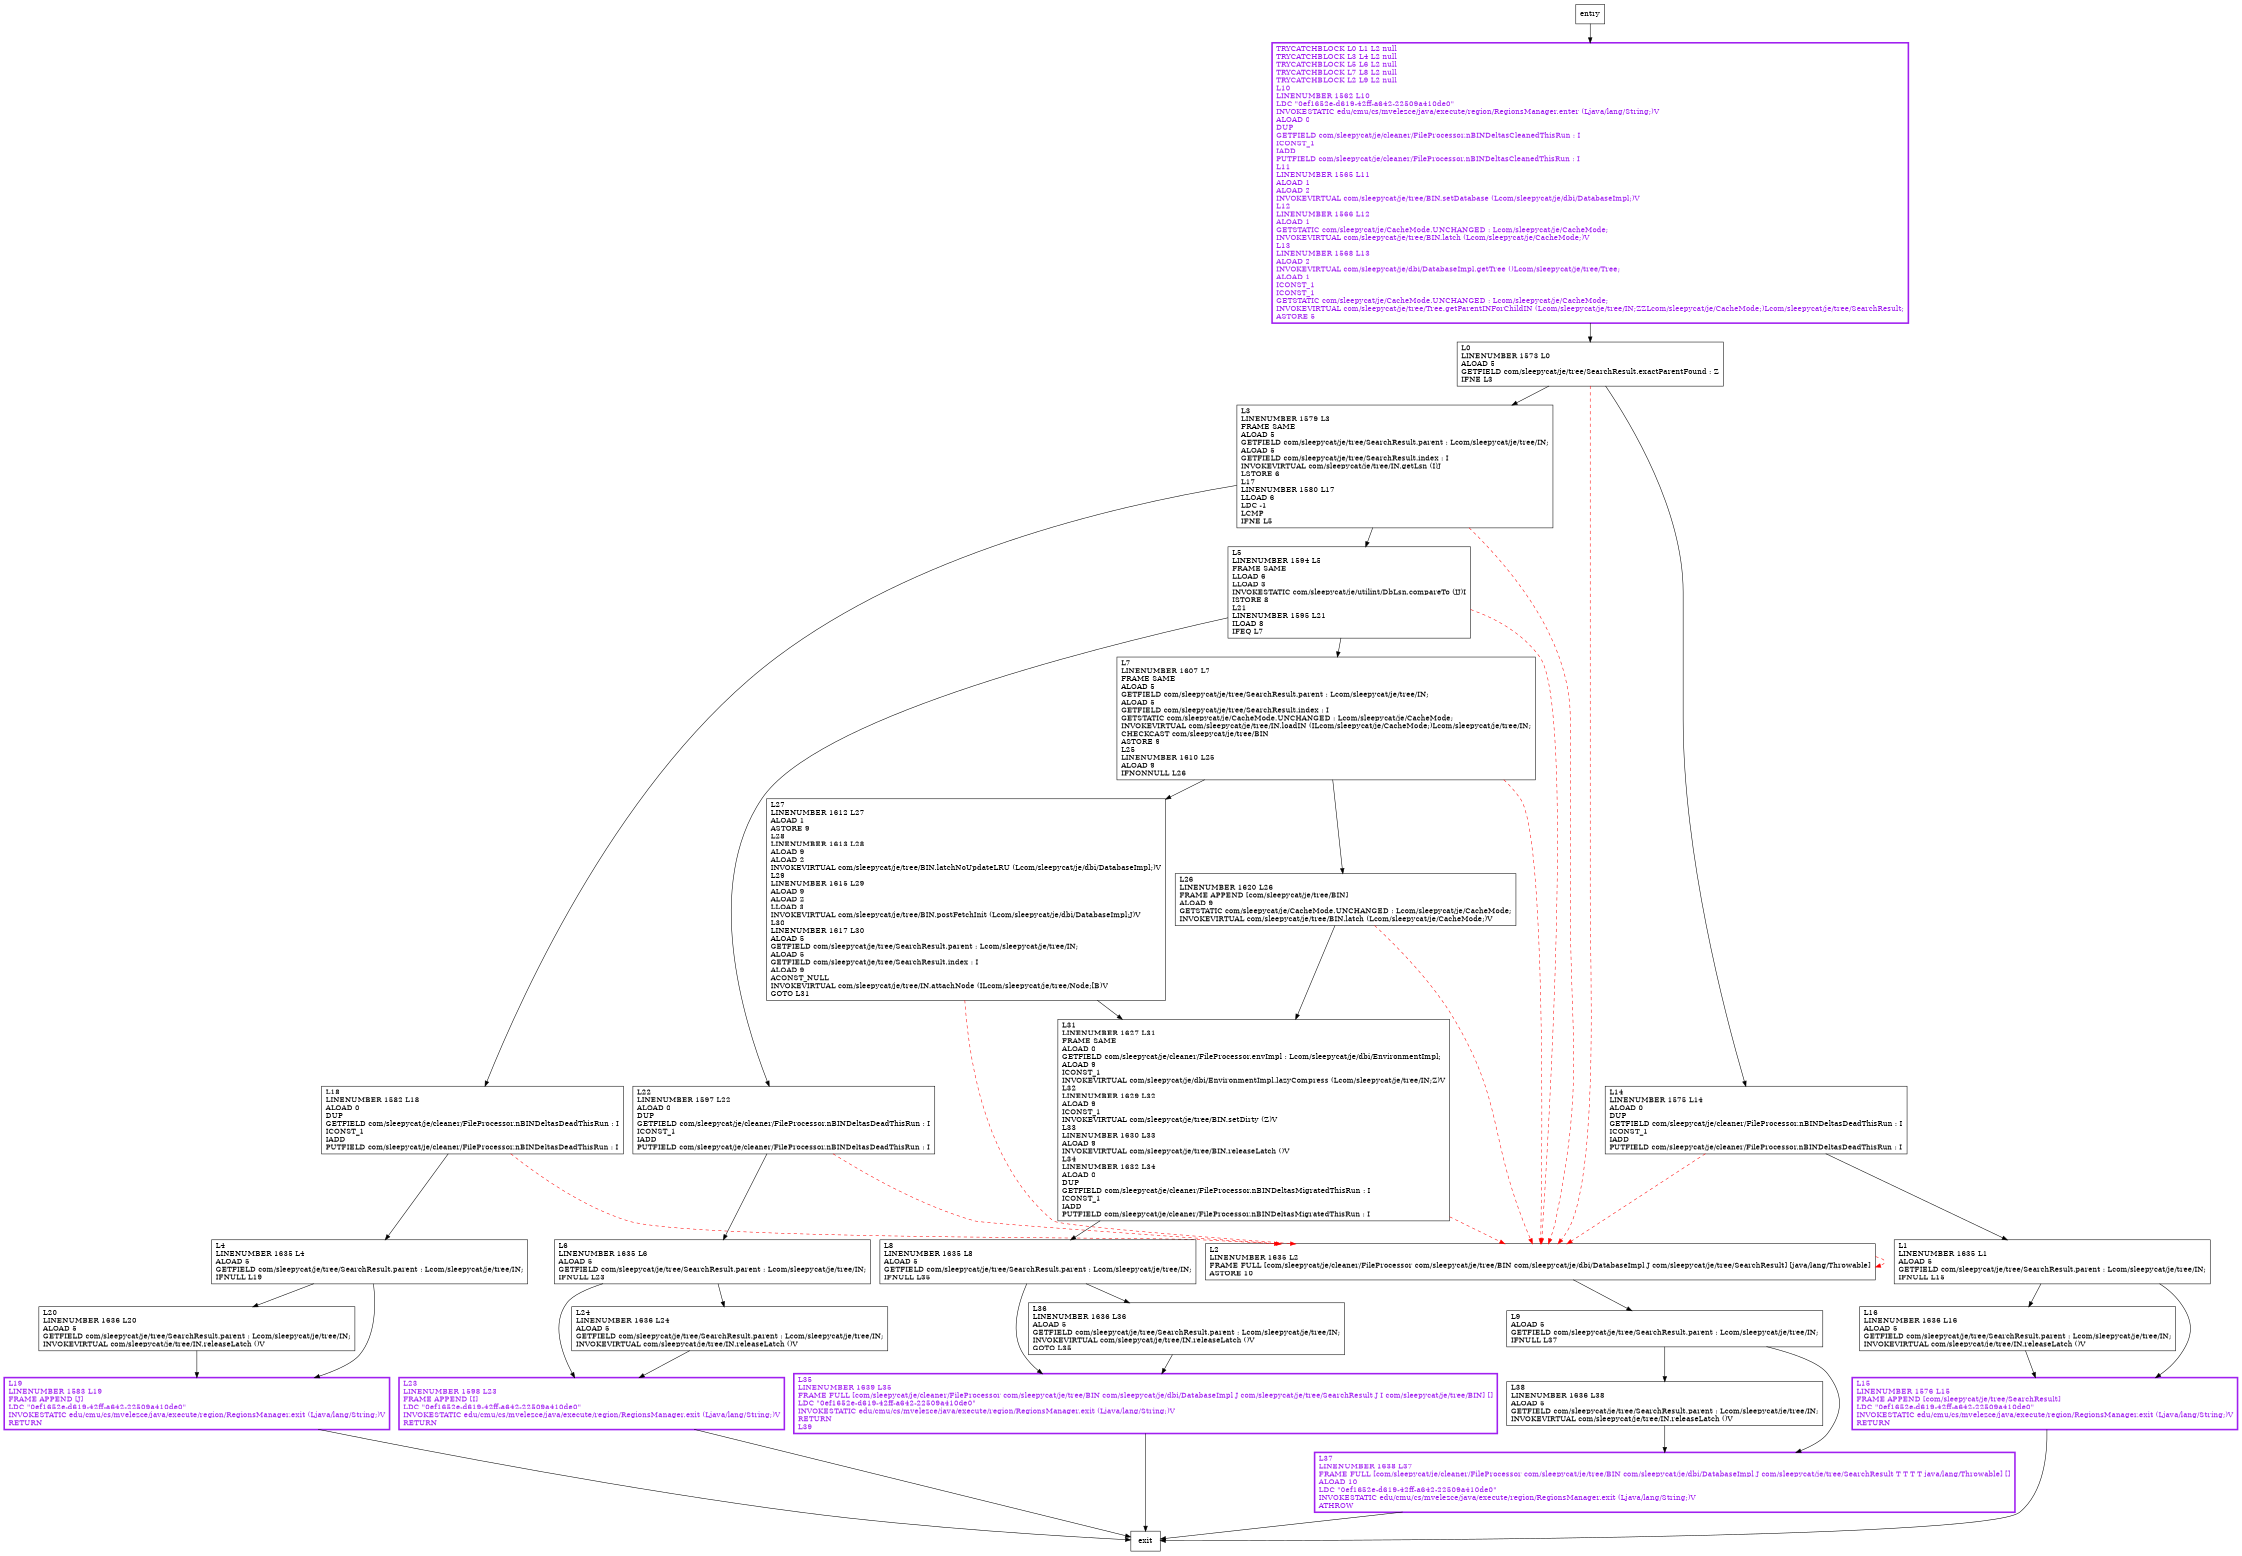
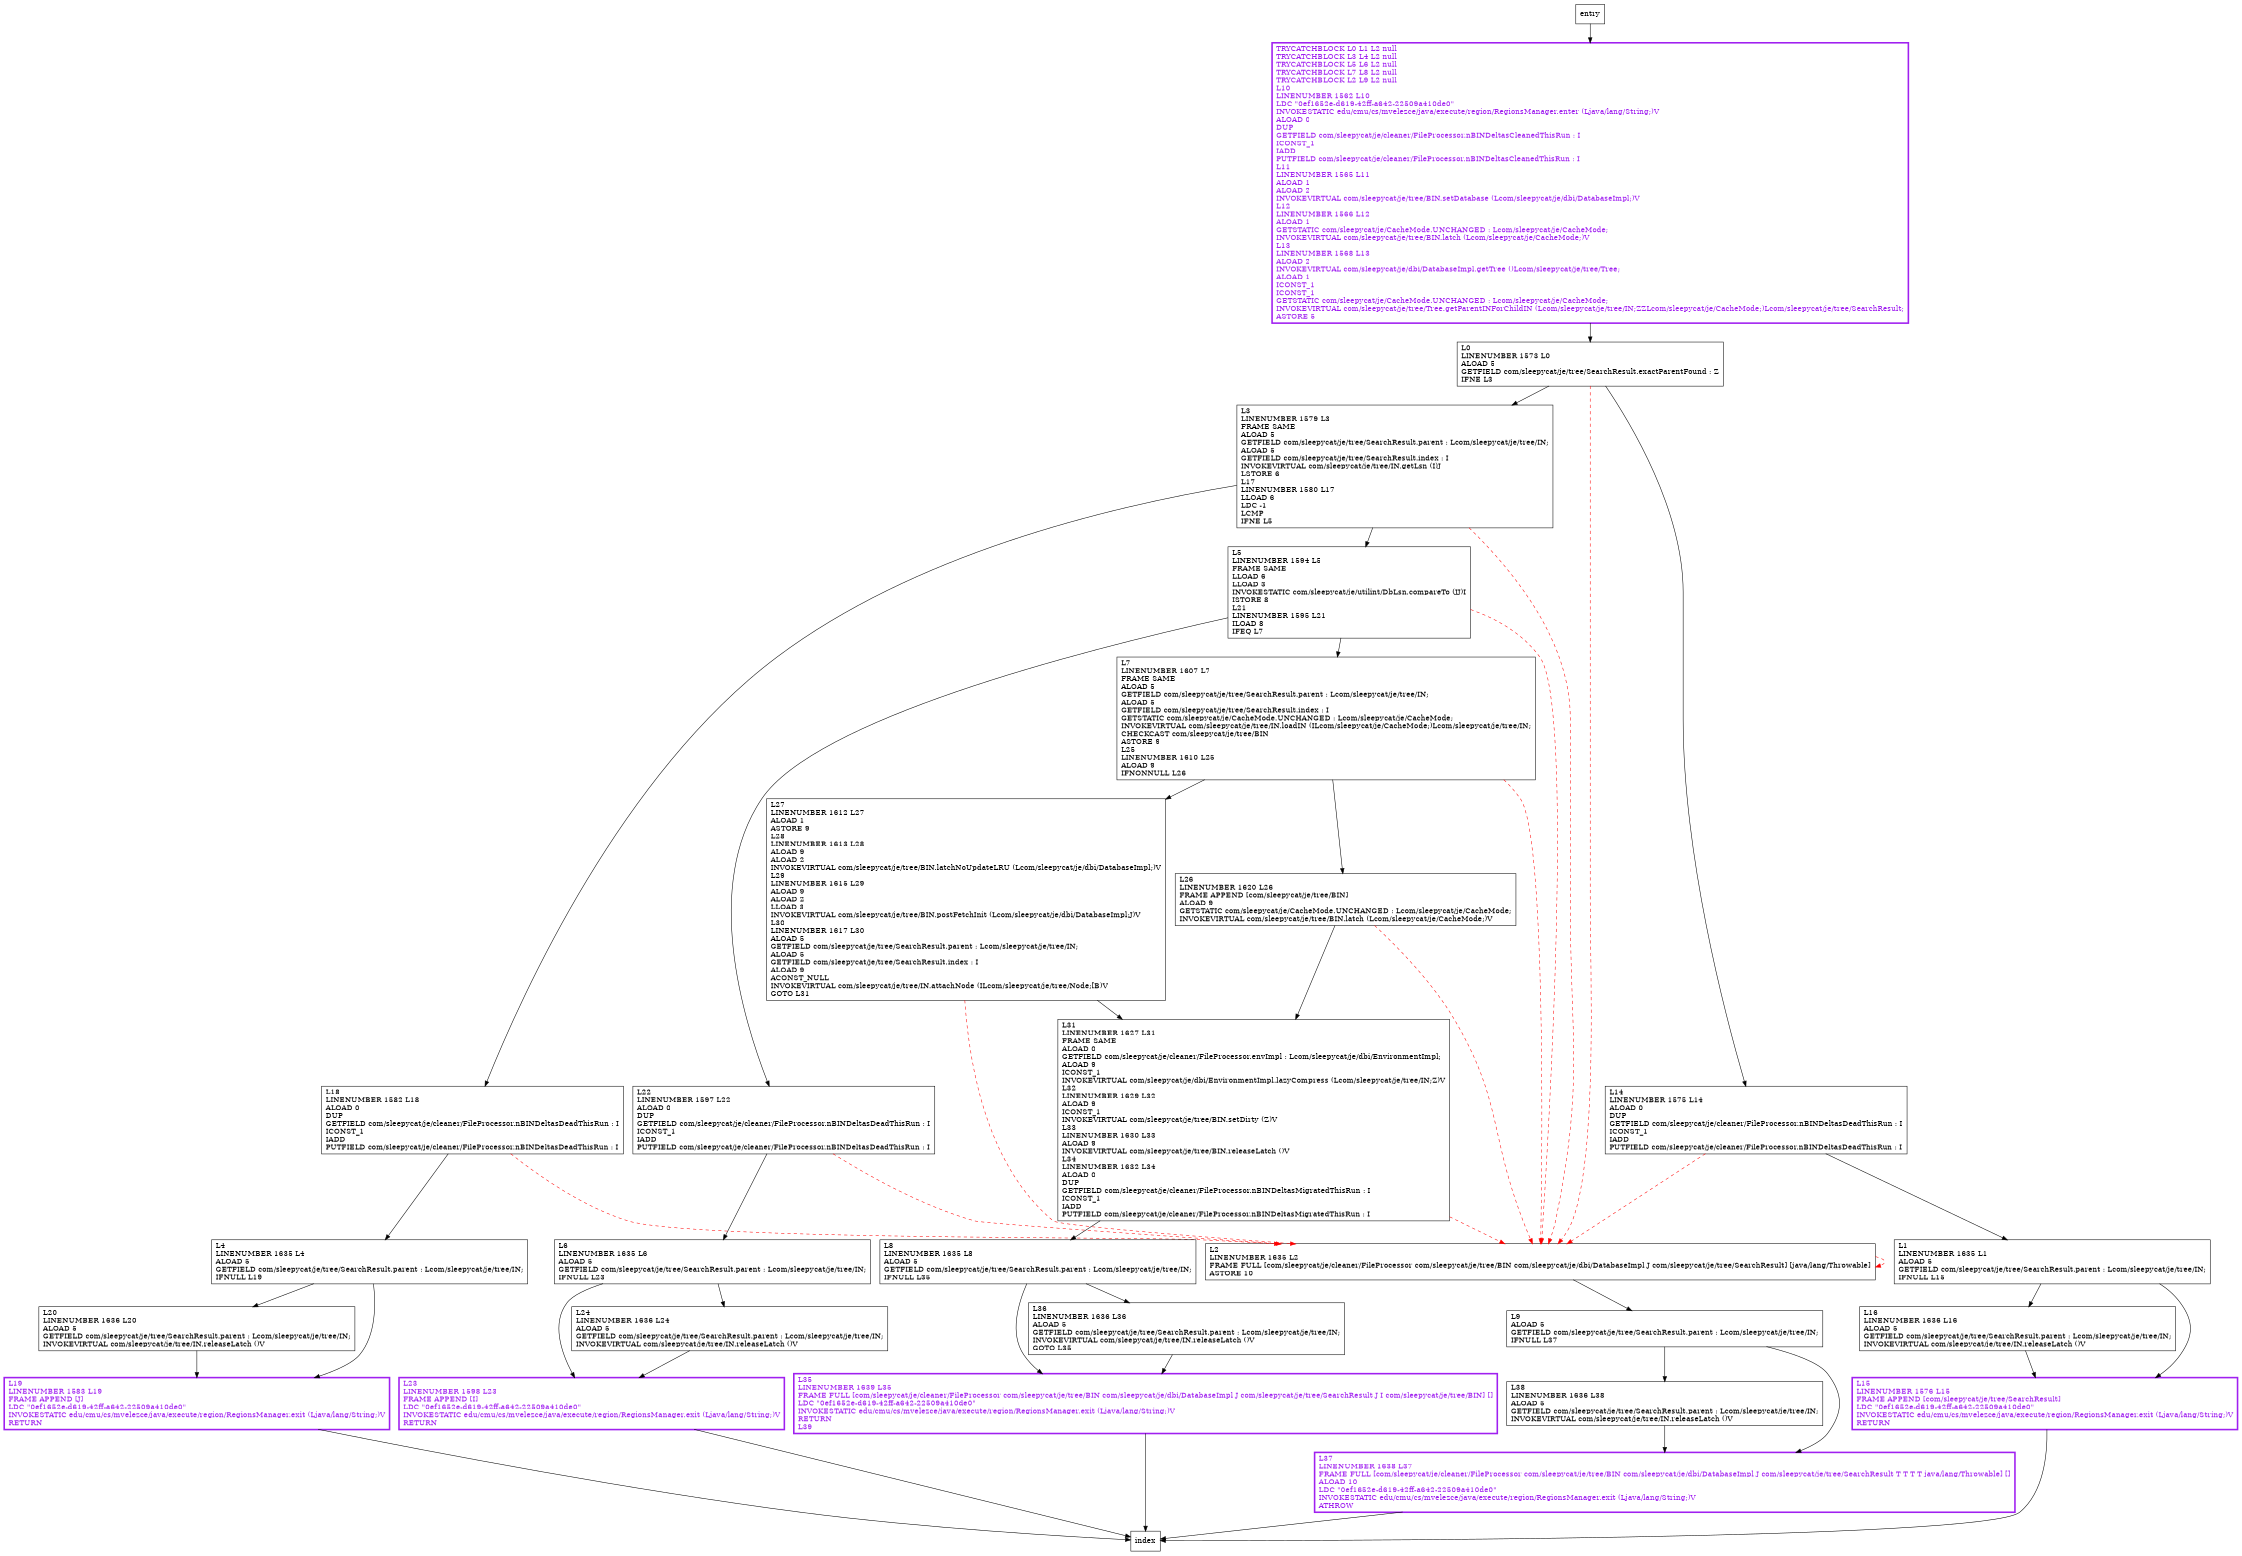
node "exit": label "exit" -> "index"
